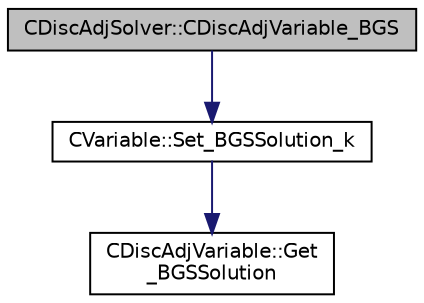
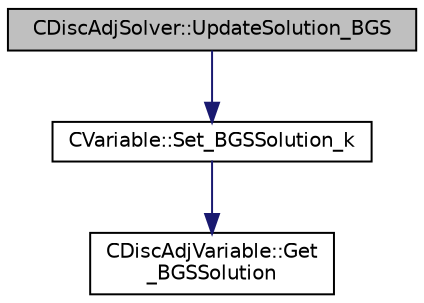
node "CDiscAdjSolver::CDiscAdjVariable_BGS": label "CDiscAdjSolver::CDiscAdjVariable_BGS" -> "CDiscAdjSolver::UpdateSolution_BGS"
